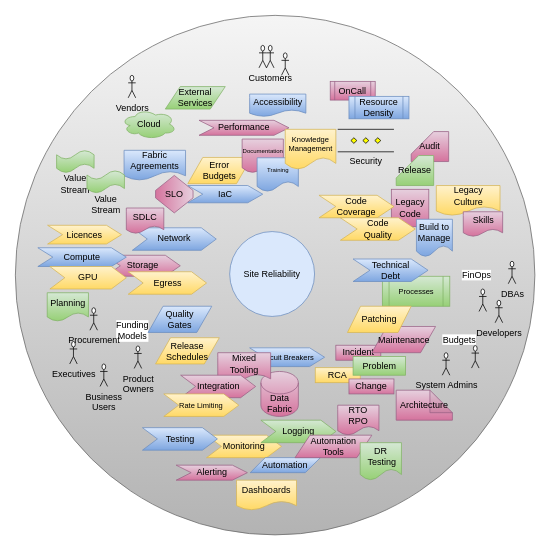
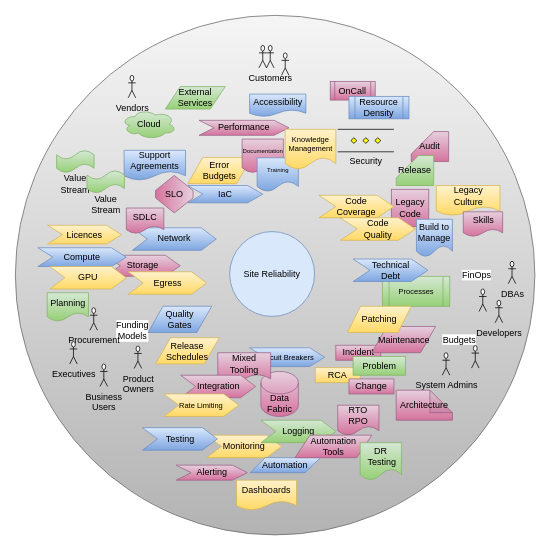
node "Fabric Agreements": label "Fabric Agreements" -> "Support Agreements"
